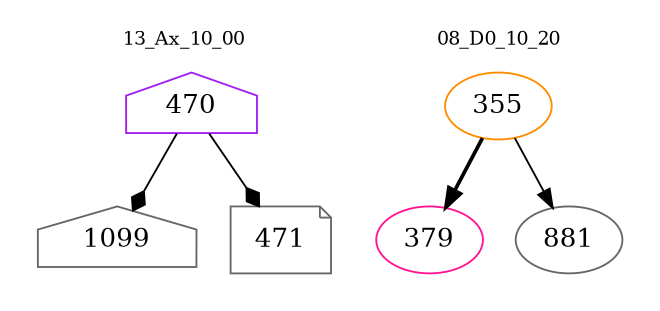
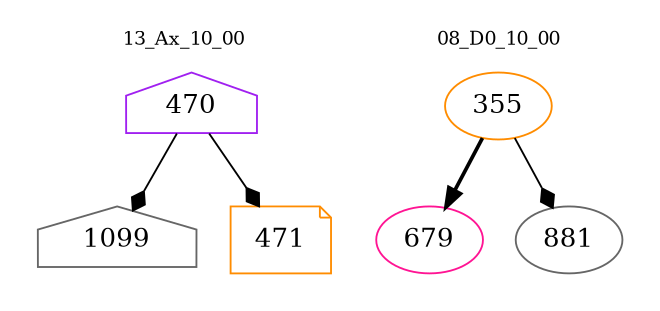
cluster "08_D0_10_20": label "08_D0_10_20" -> "08_D0_10_00"
edge "355" -> "881": arrowhead normal -> diamond
node "471": color gray40 -> darkorange
node "379": label "379" -> "679"
